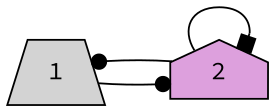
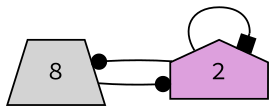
node "1": label "1" -> "8"
